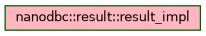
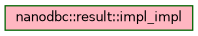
node "nanodbc::result::result_impl": label "nanodbc::result::result_impl" -> "nanodbc::result::impl_impl"
